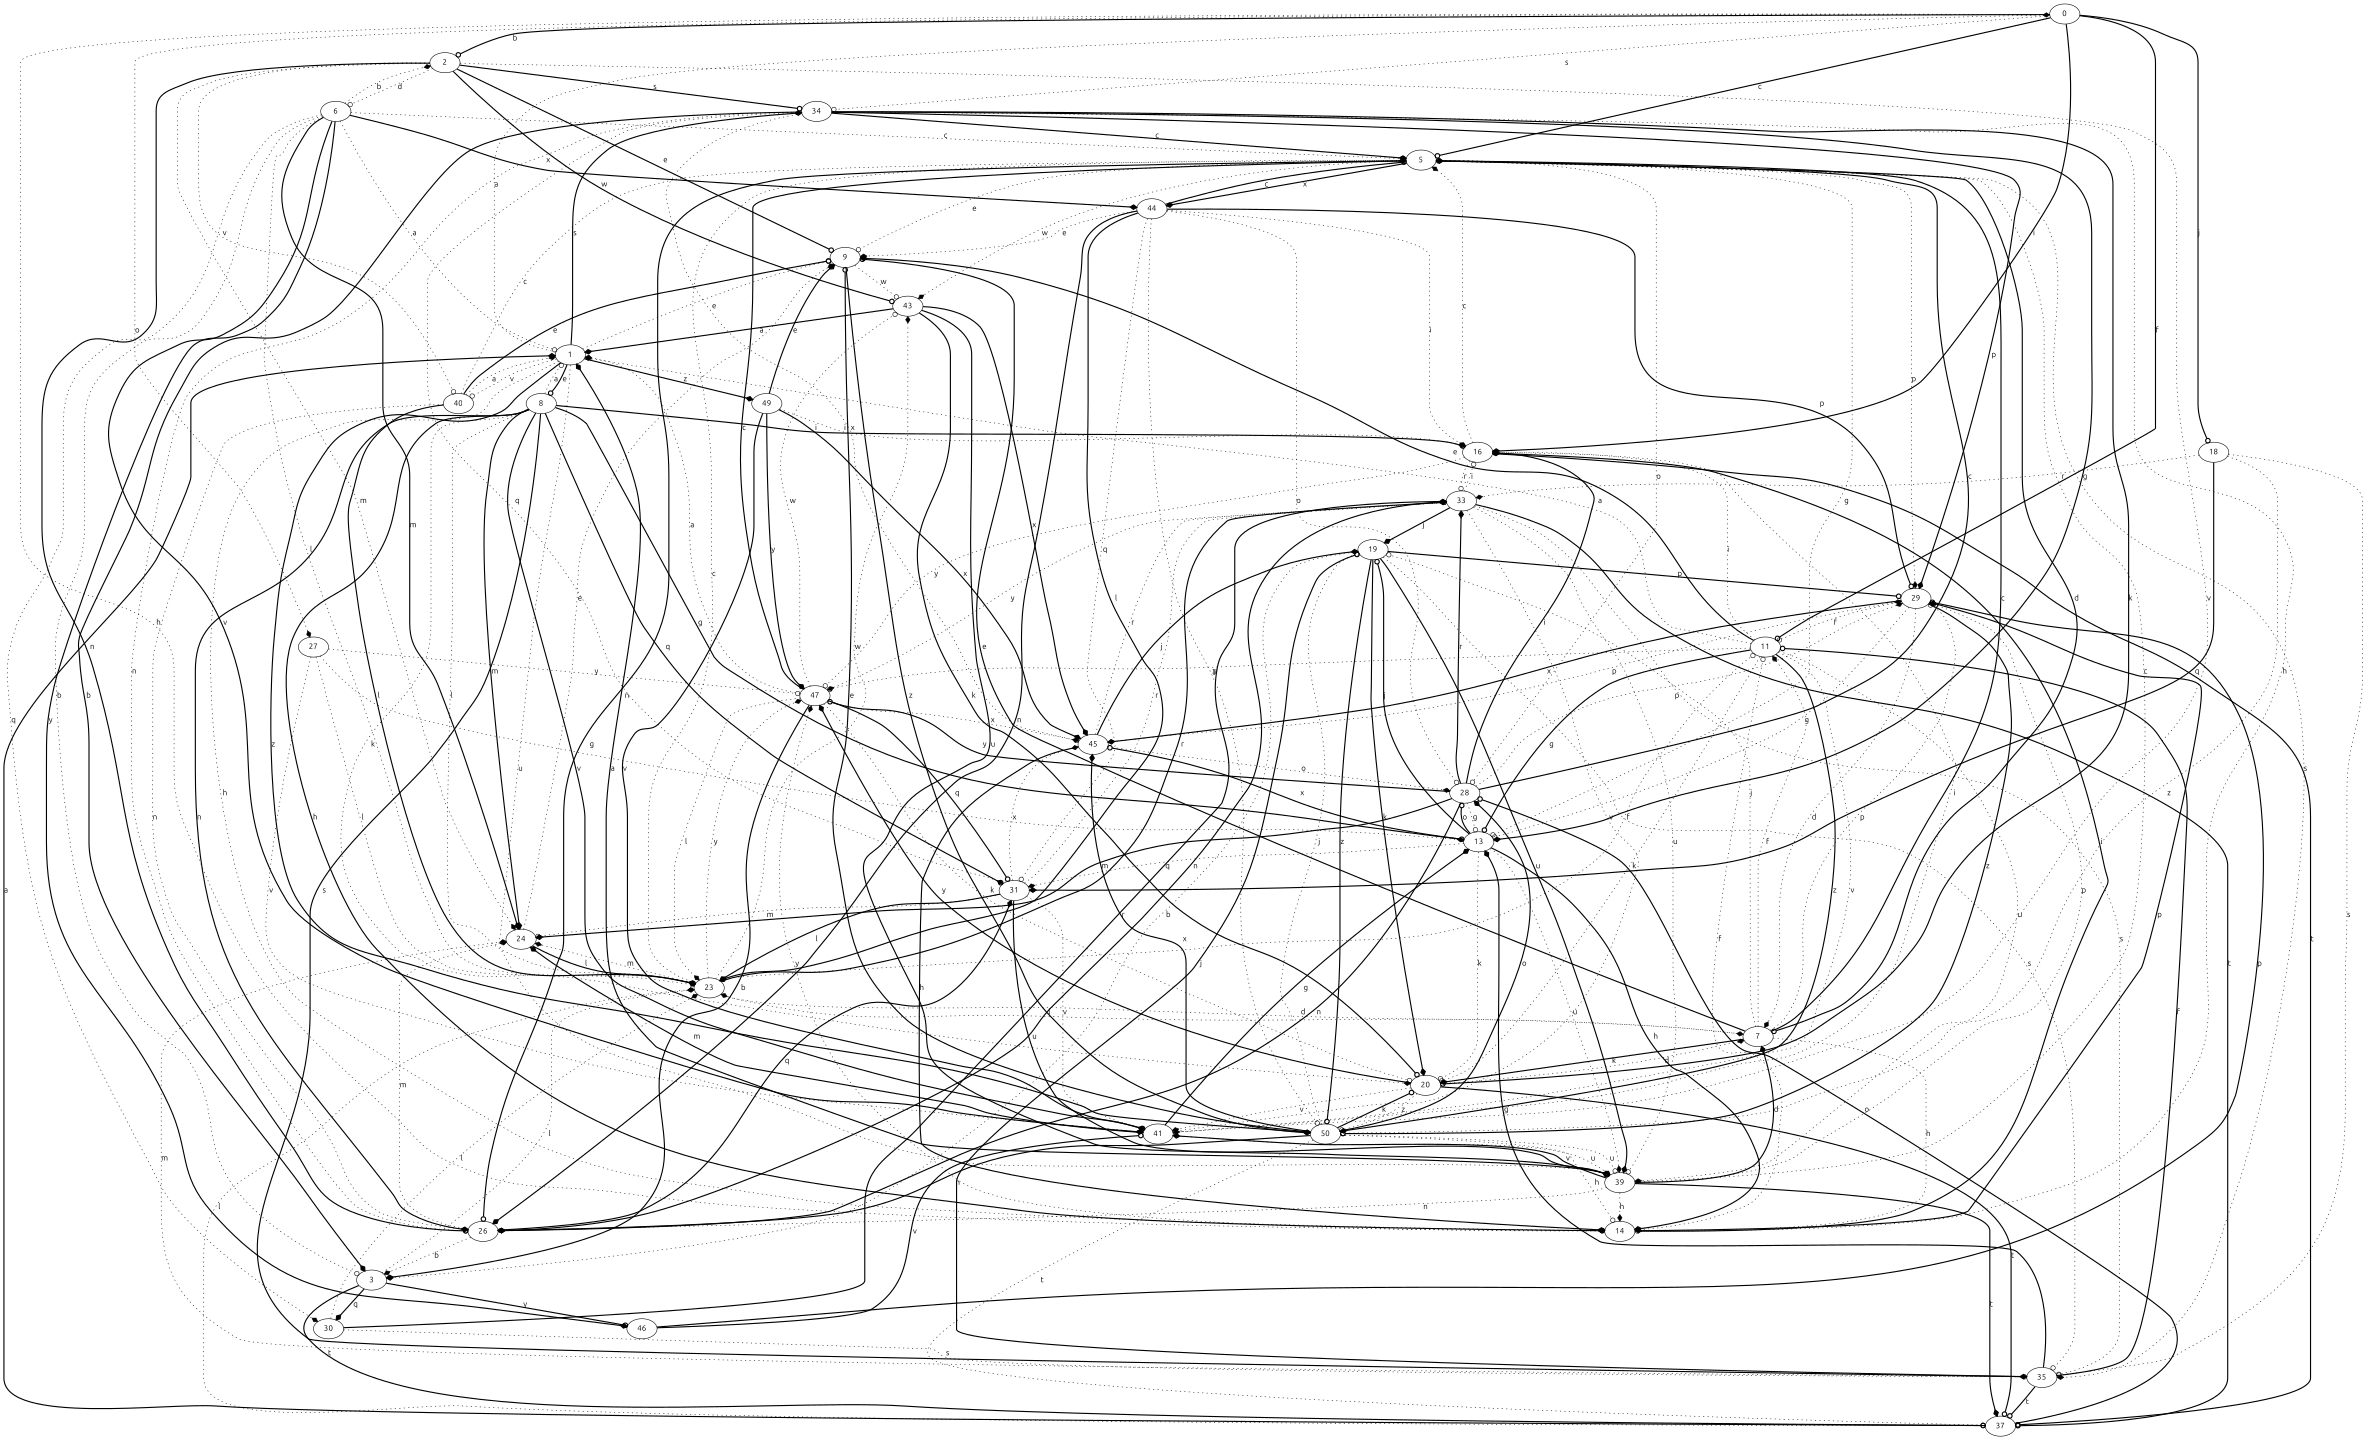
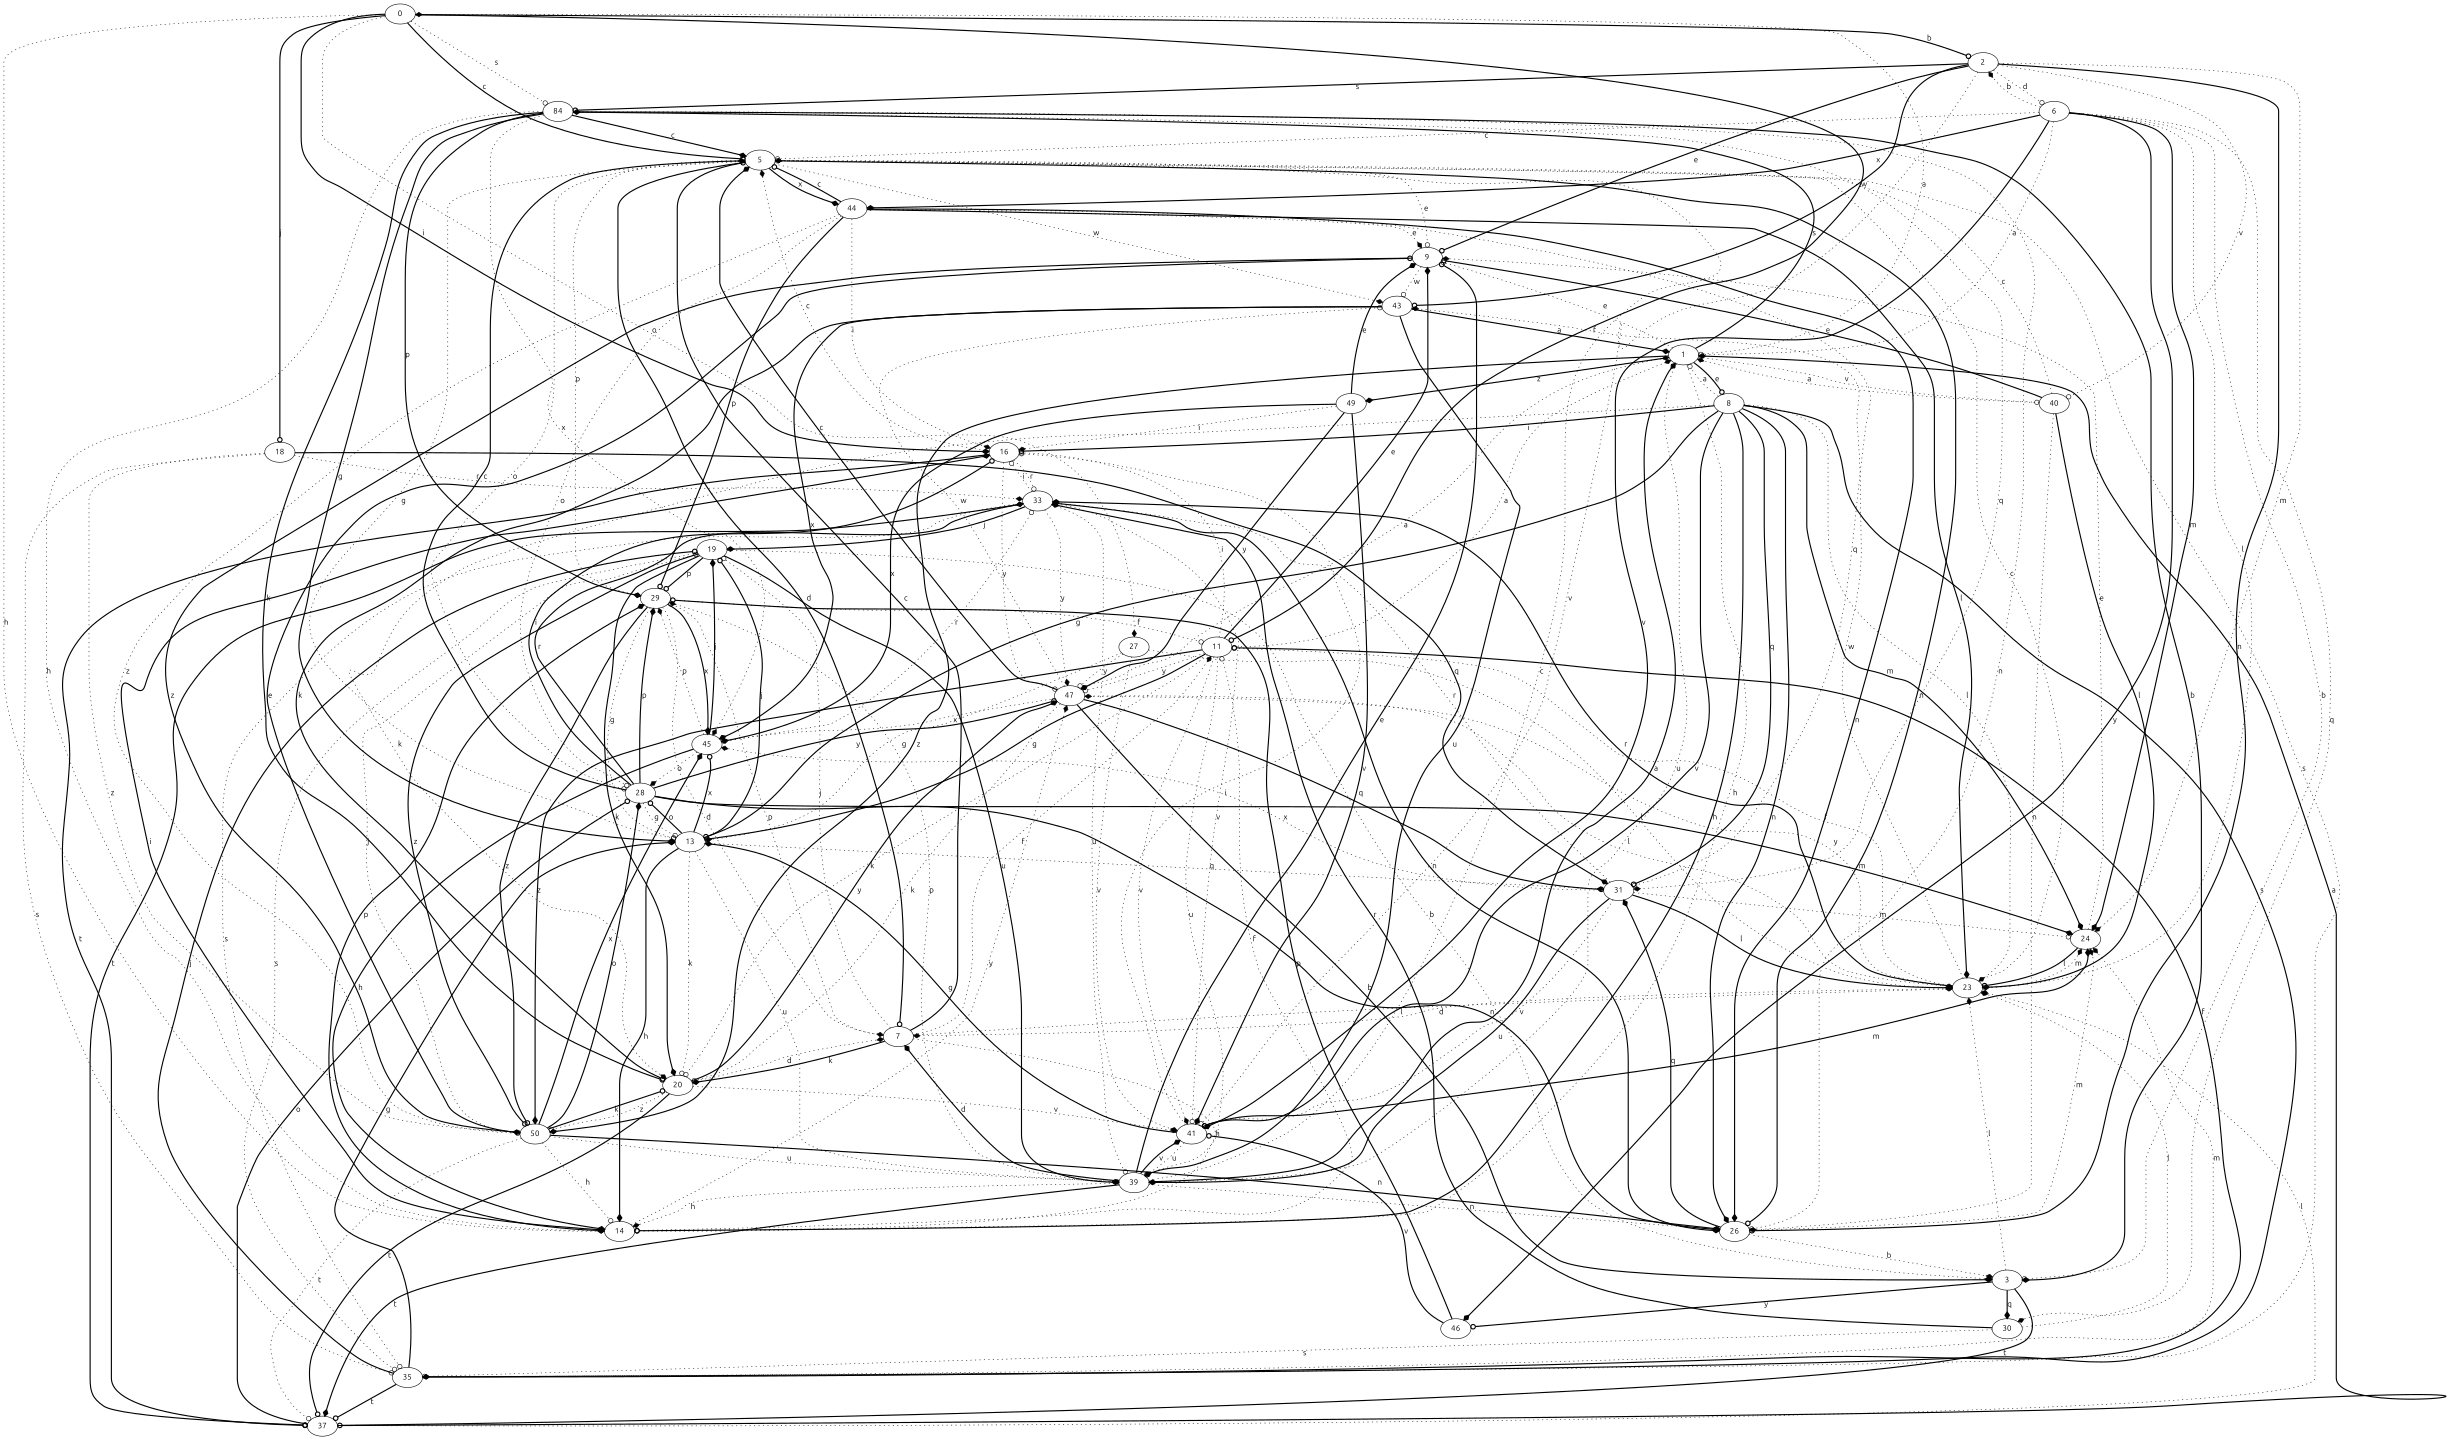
node "34": label "34" -> "84"
edge "28" -> "29": style dotted -> bold
edge "7" -> "9": now "39" -> "9"
